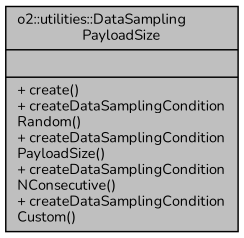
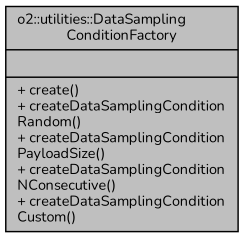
node "o2::utilities::DataSampling": text "PayloadSize" -> "ConditionFactory"
